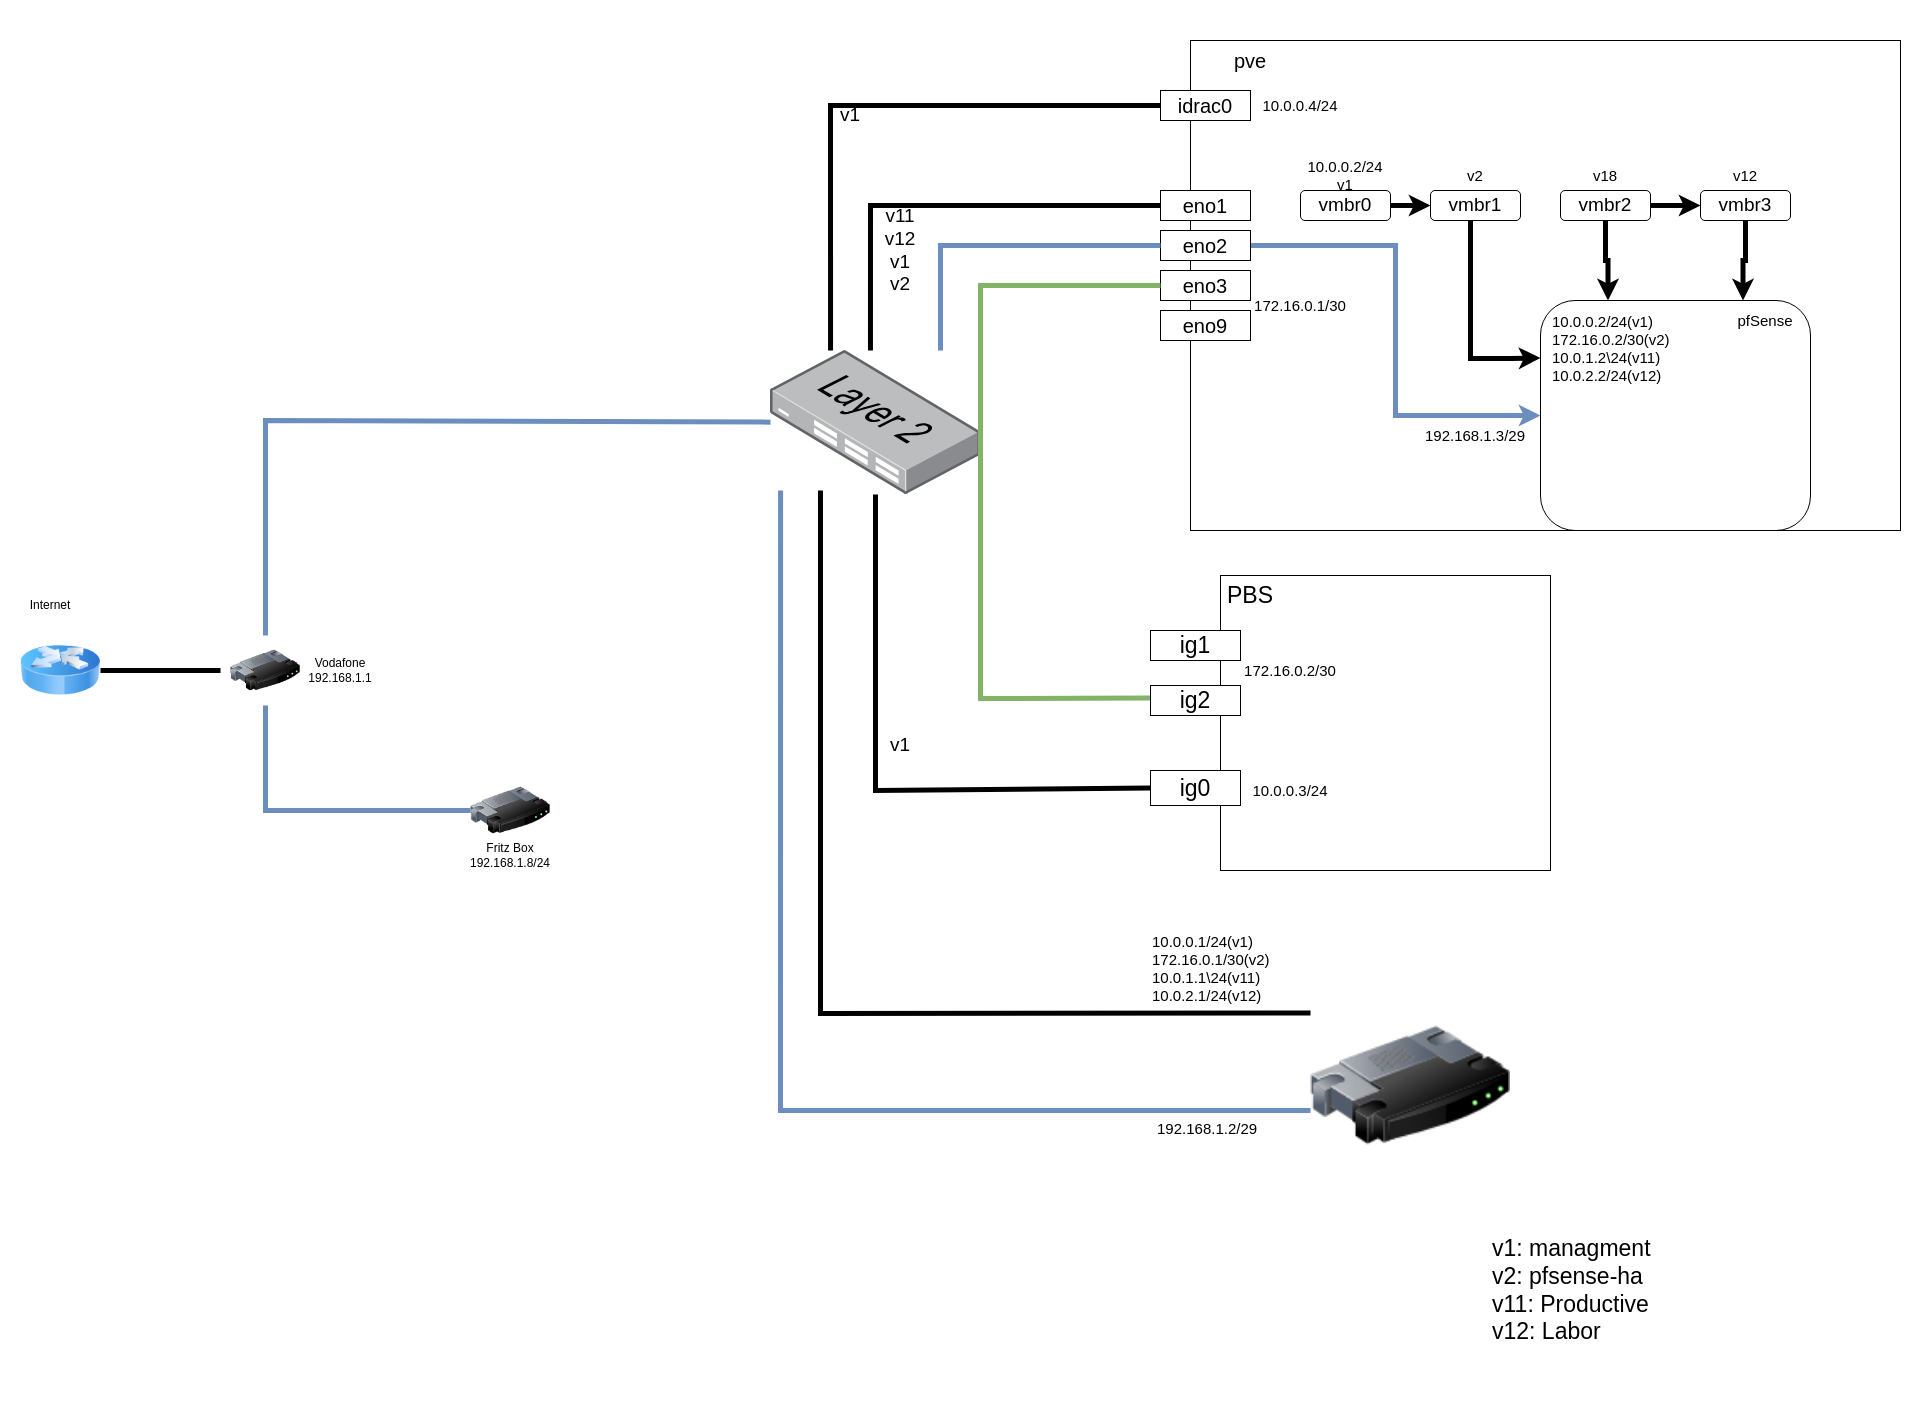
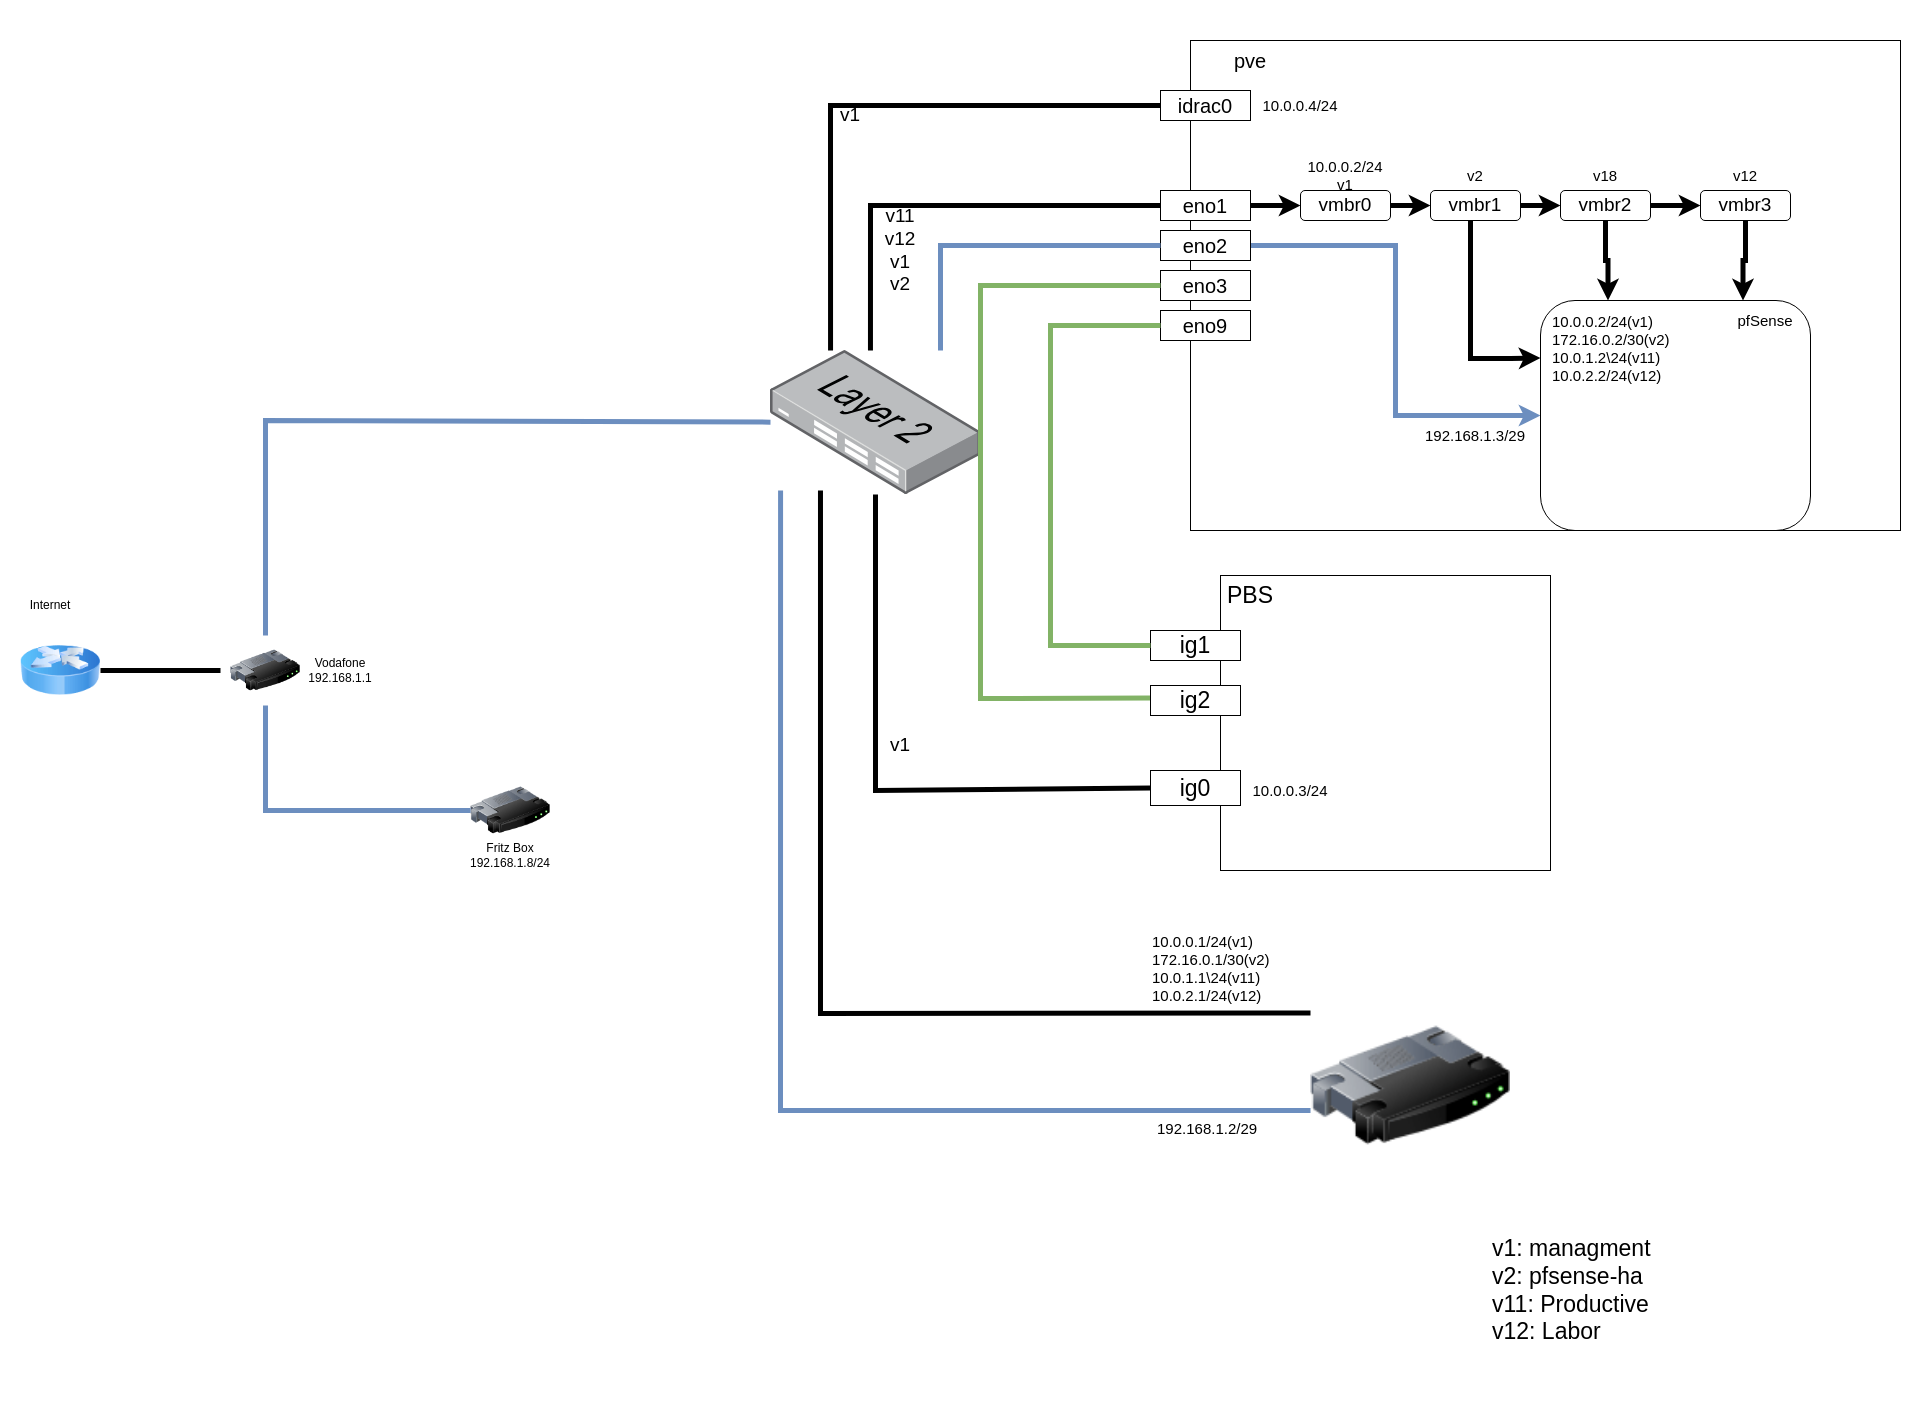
edge "eno1" -> "vmbr0": added
edge "vmbr1" -> "vmbr2": added
node "172.16.0.1/30": removed
edge "eno9" -- "ig1": added
node "172.16.0.2/30": removed
